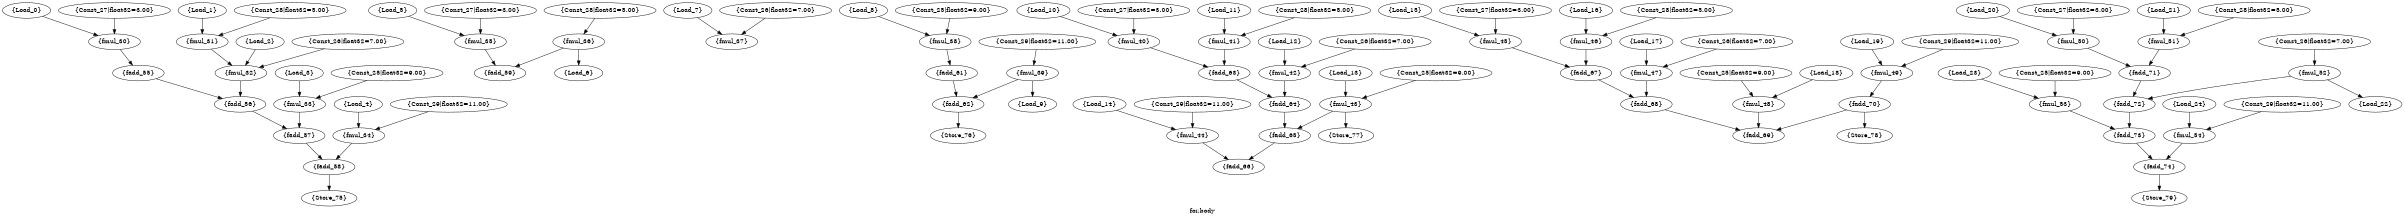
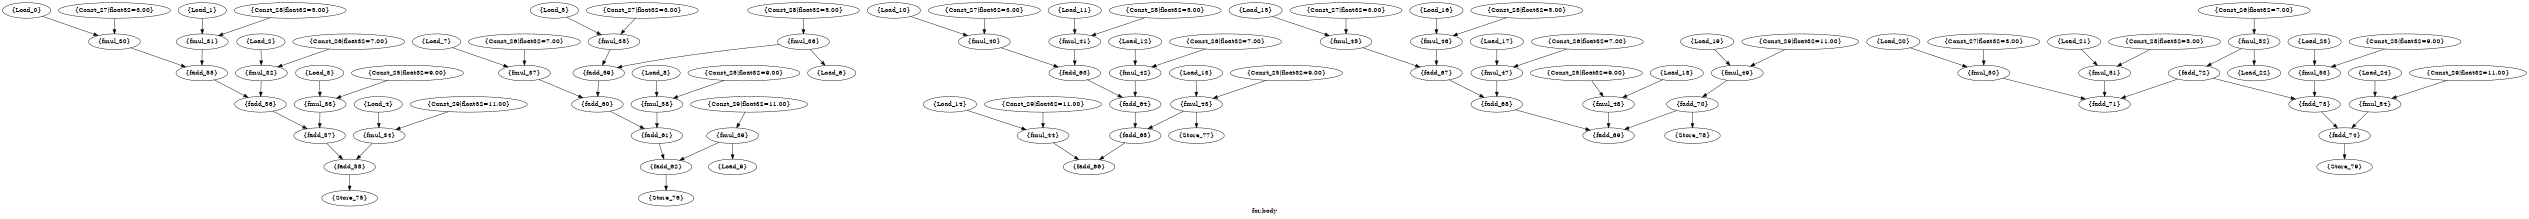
edge "{fmul_31}" -> "{fmul_32}": now "{fmul_31}" -> "{fadd_55}"
edge "{fadd_71}" -> "{fadd_72}": reversed
node "{fadd_60}": added
